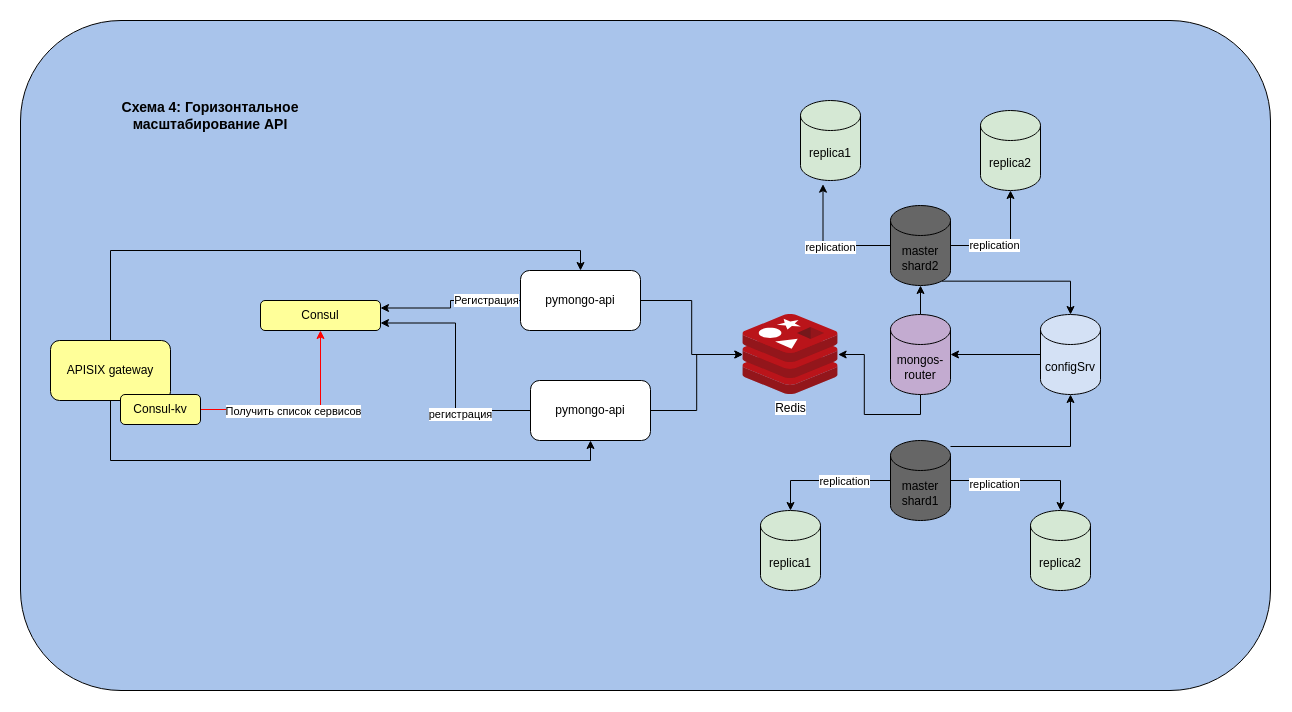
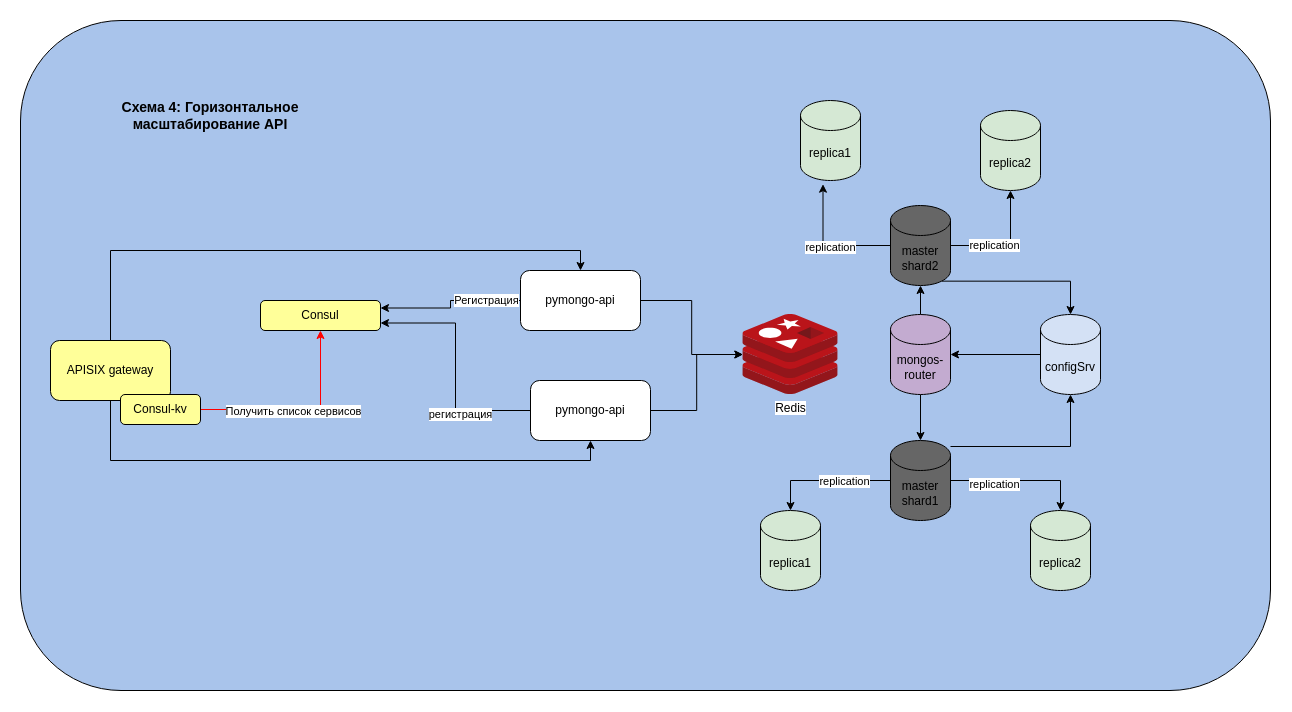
edge "mongos-router" -> "Redis": now "mongos-router" -> "master shard1"
